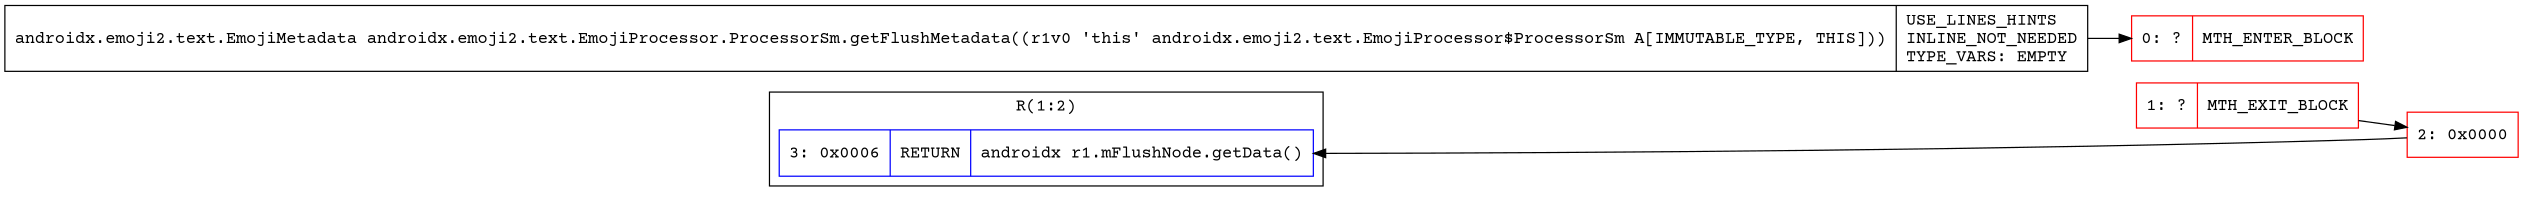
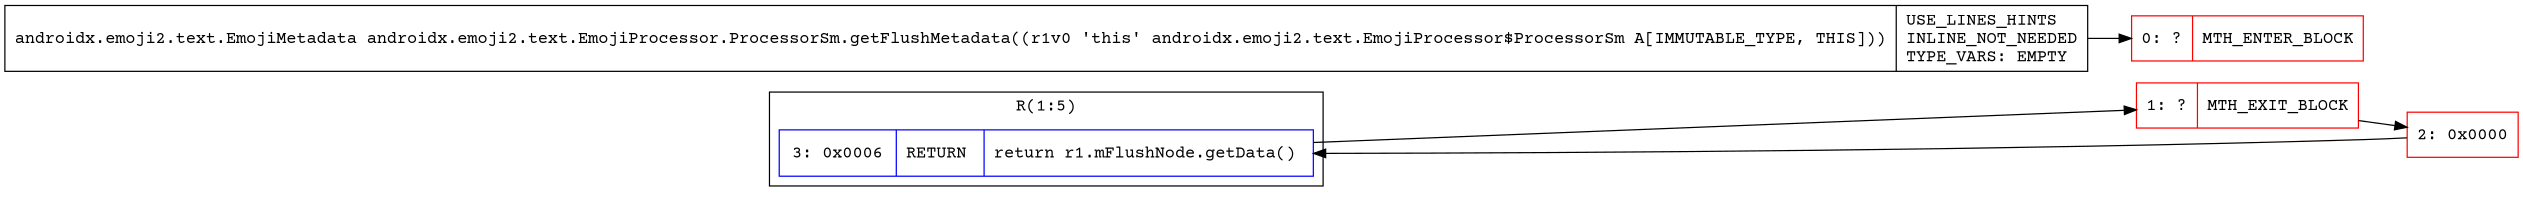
cluster "R(1:2)": label "R(1:2)" -> "R(1:5)"
edge "3: 0x0006" -> "1: ?": added
node "3: 0x0006": text "androidx r1.mFlushNode.getData()" -> "return r1.mFlushNode.getData()"
